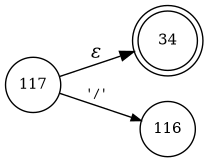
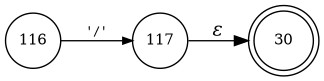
node "34": label "34" -> "30"
edge "117" -> "116": reversed
